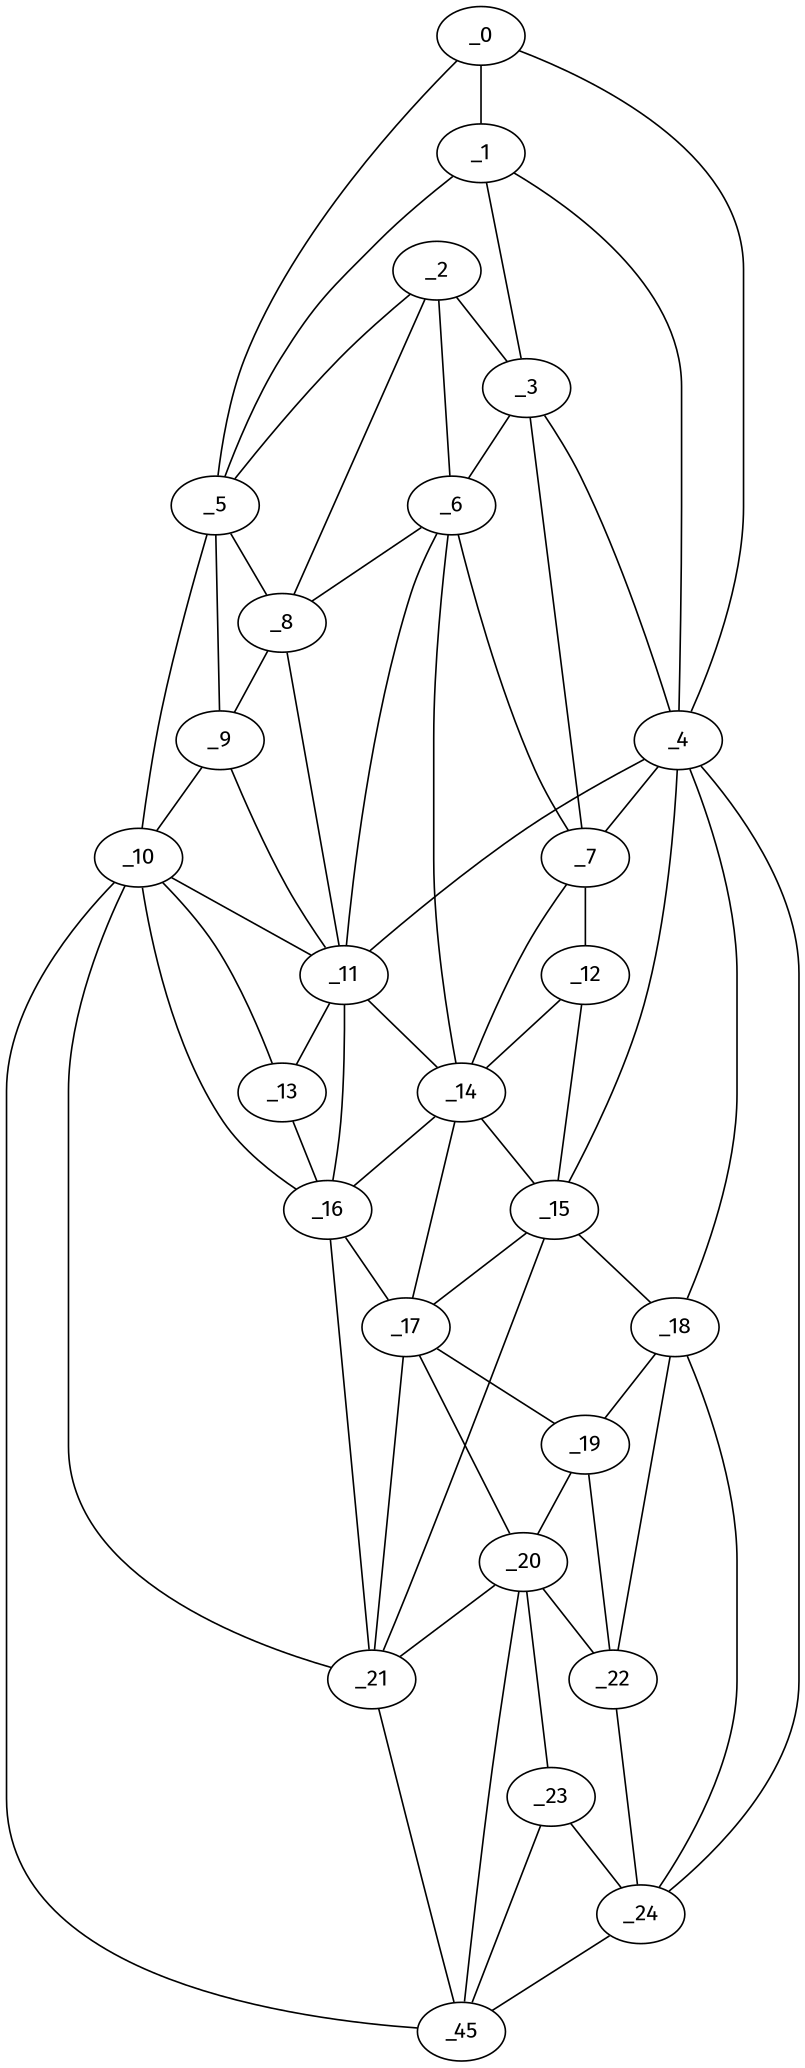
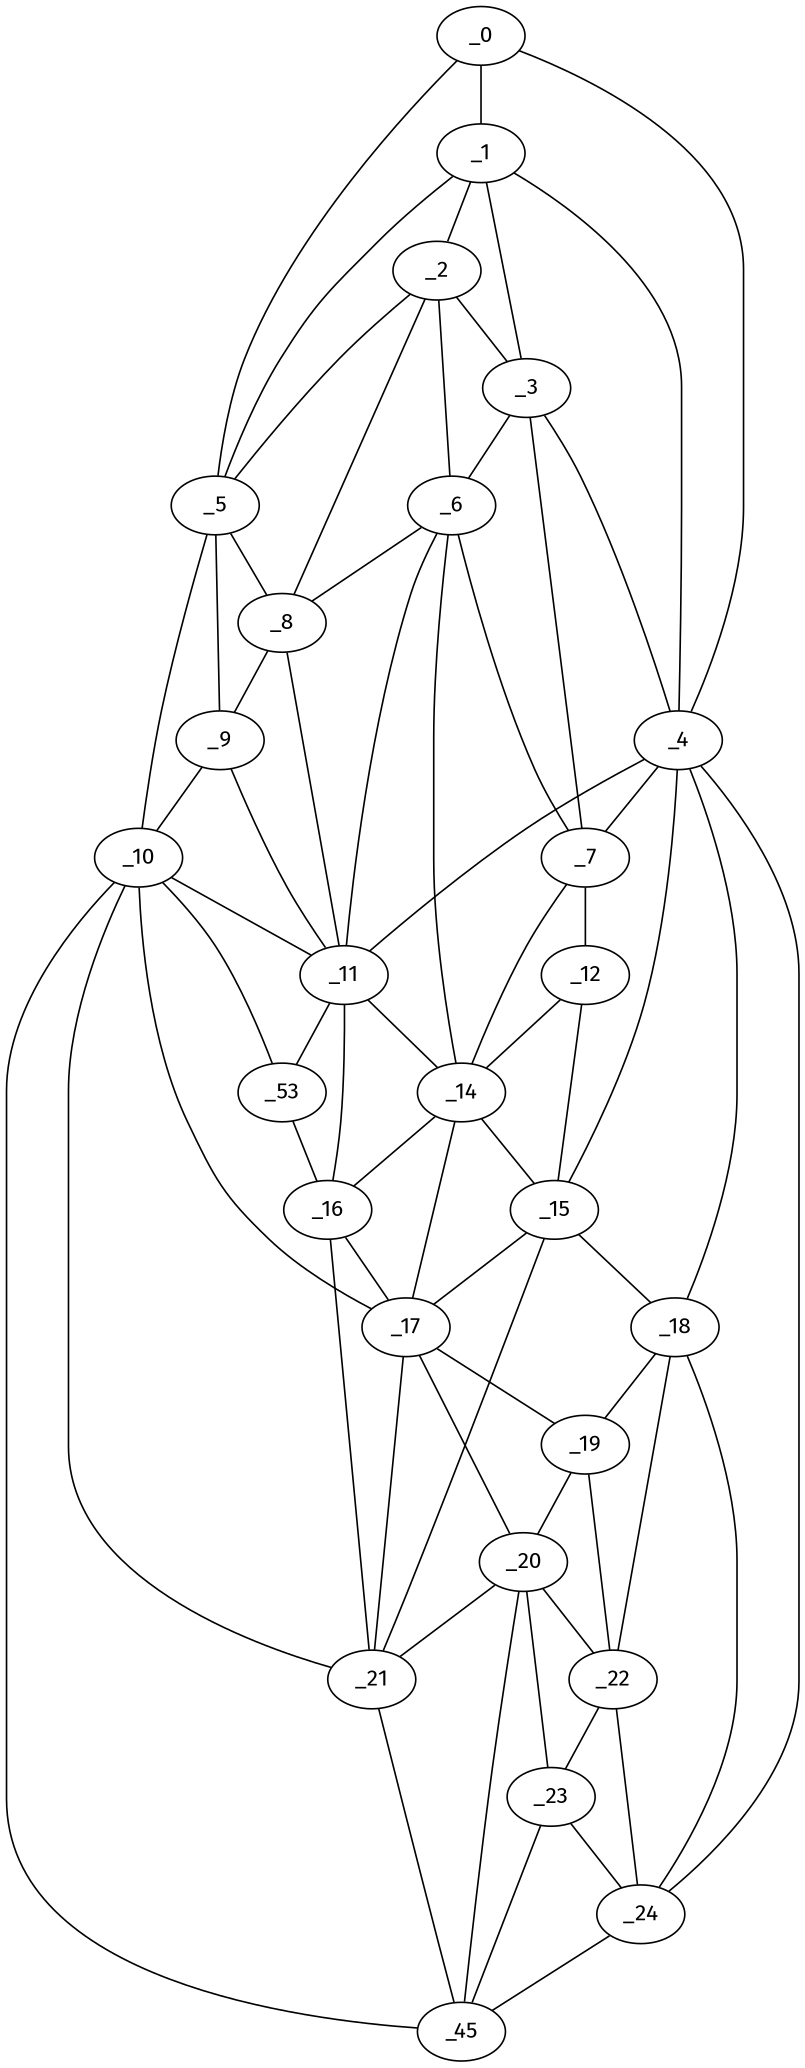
edge "_1" -- "_2": added
edge "_10" -- "_16": now "_10" -- "_17"
node "_13": label "_13" -> "_53"
edge "_22" -- "_23": added
